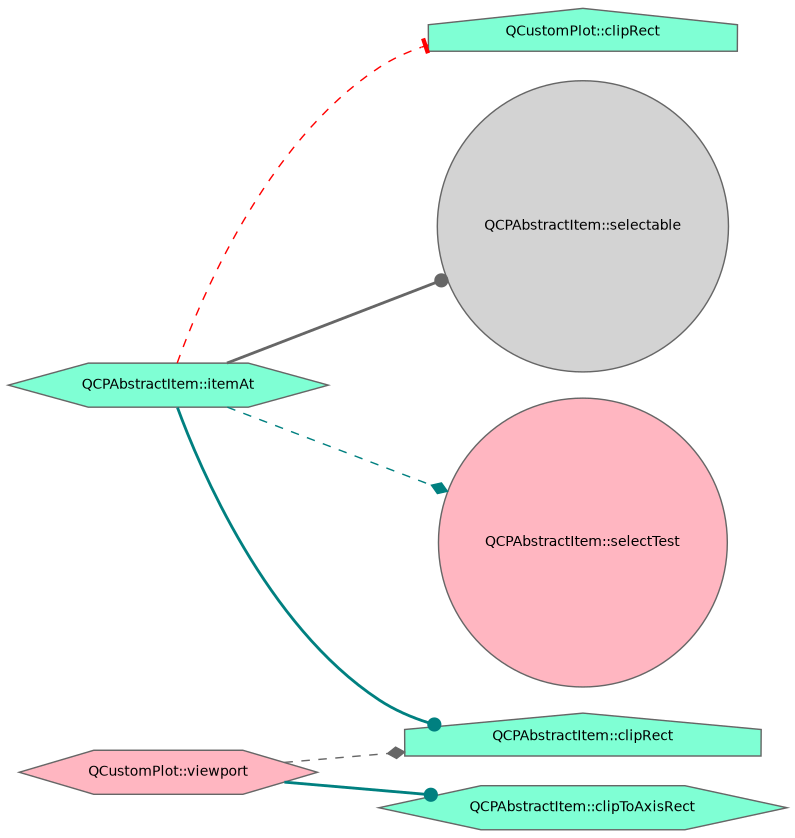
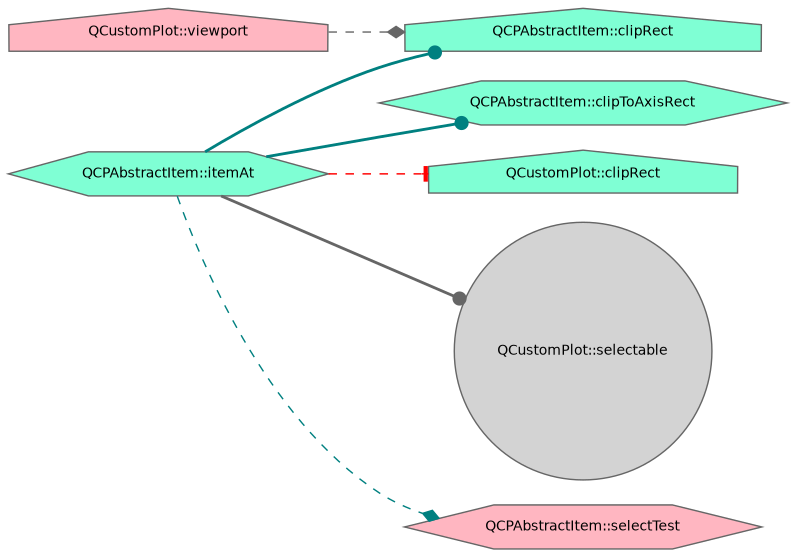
node "QCPAbstractItem::selectable": label "QCPAbstractItem::selectable" -> "QCustomPlot::selectable"
node "QCPAbstractItem::selectTest": shape circle -> hexagon
node "QCustomPlot::viewport": shape hexagon -> house
edge "QCustomPlot::viewport" -> "QCPAbstractItem::clipToAxisRect": now "QCPAbstractItem::itemAt" -> "QCPAbstractItem::clipToAxisRect"
